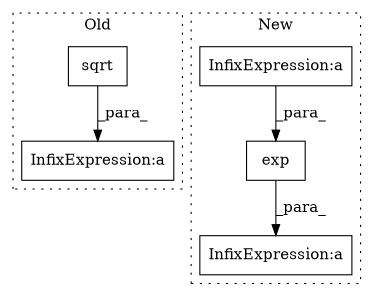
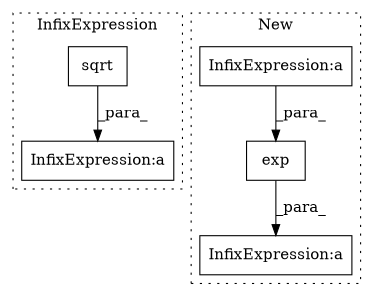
cluster "Old": label "Old" -> "InfixExpression"
